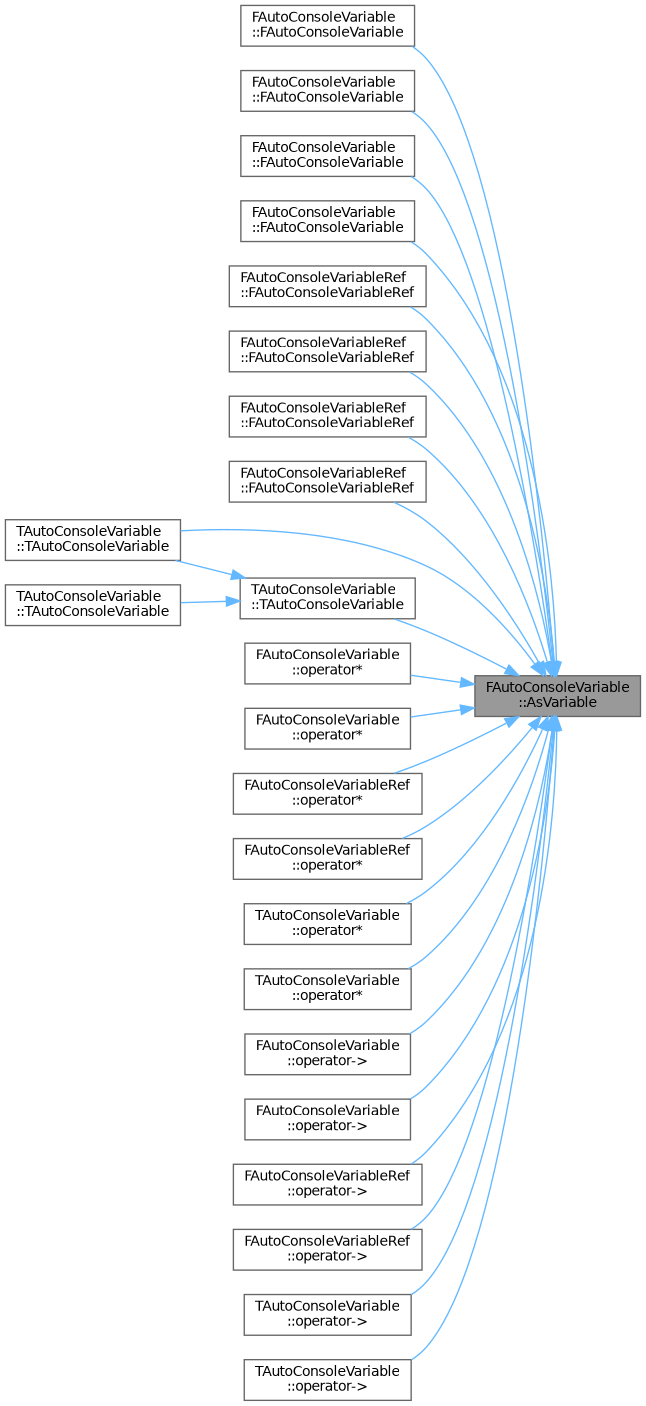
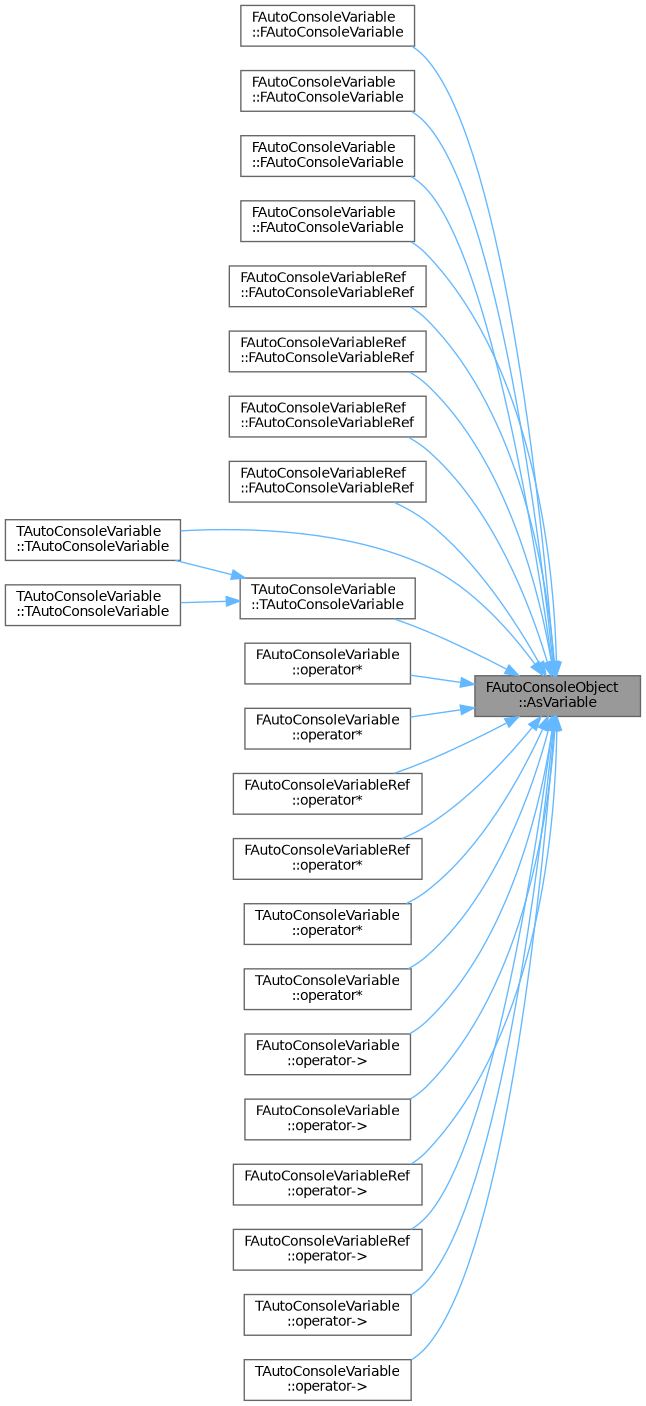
node "FAutoConsoleVariable ::AsVariable": label "FAutoConsoleVariable ::AsVariable" -> "FAutoConsoleObject ::AsVariable"
